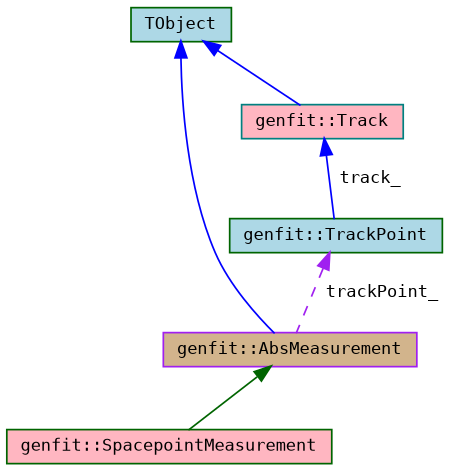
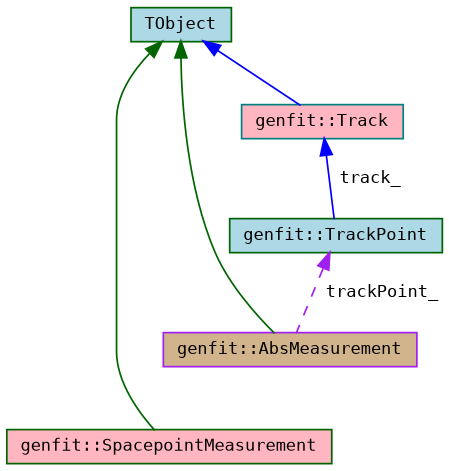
edge "genfit::AbsMeasurement" -> "TObject": color blue -> darkgreen
edge "genfit::SpacepointMeasurement" -> "genfit::AbsMeasurement": now "genfit::SpacepointMeasurement" -> "TObject"
